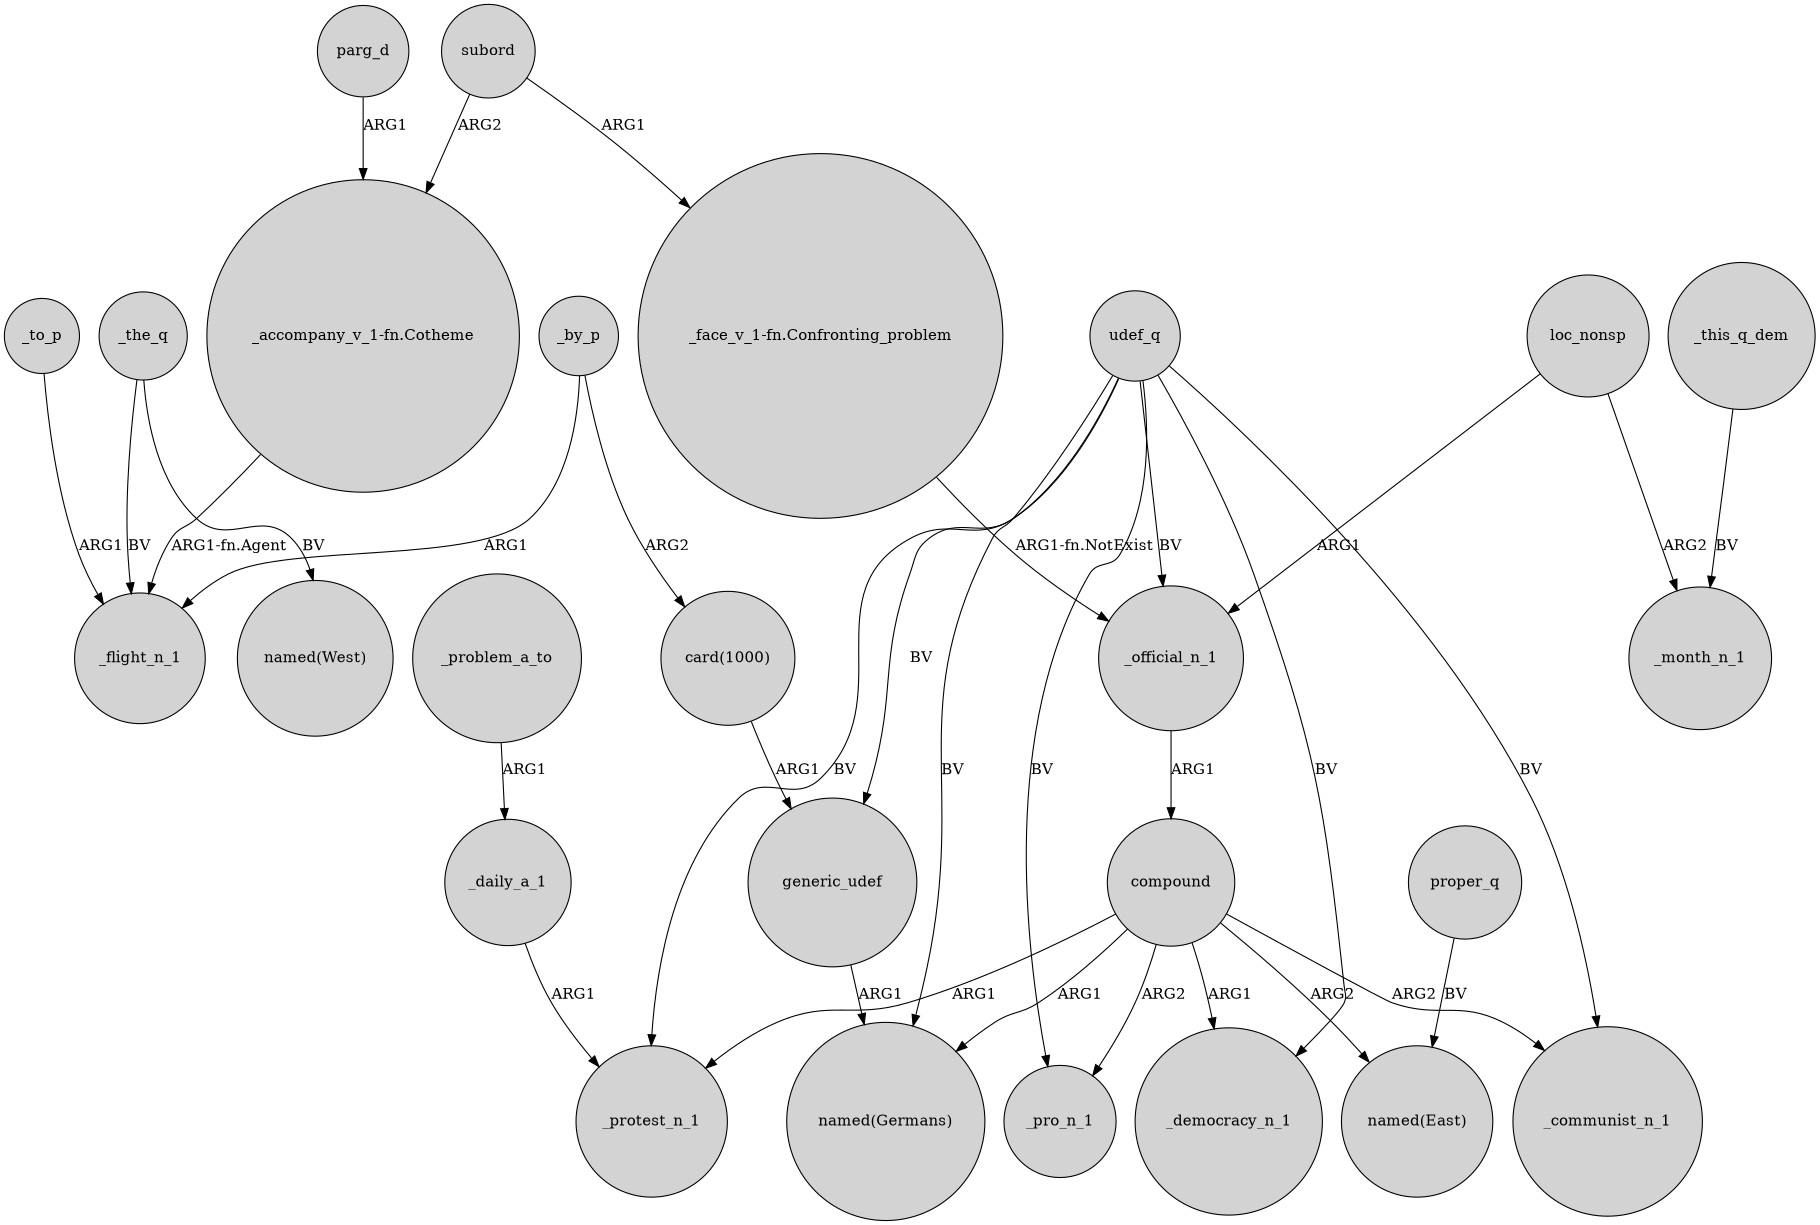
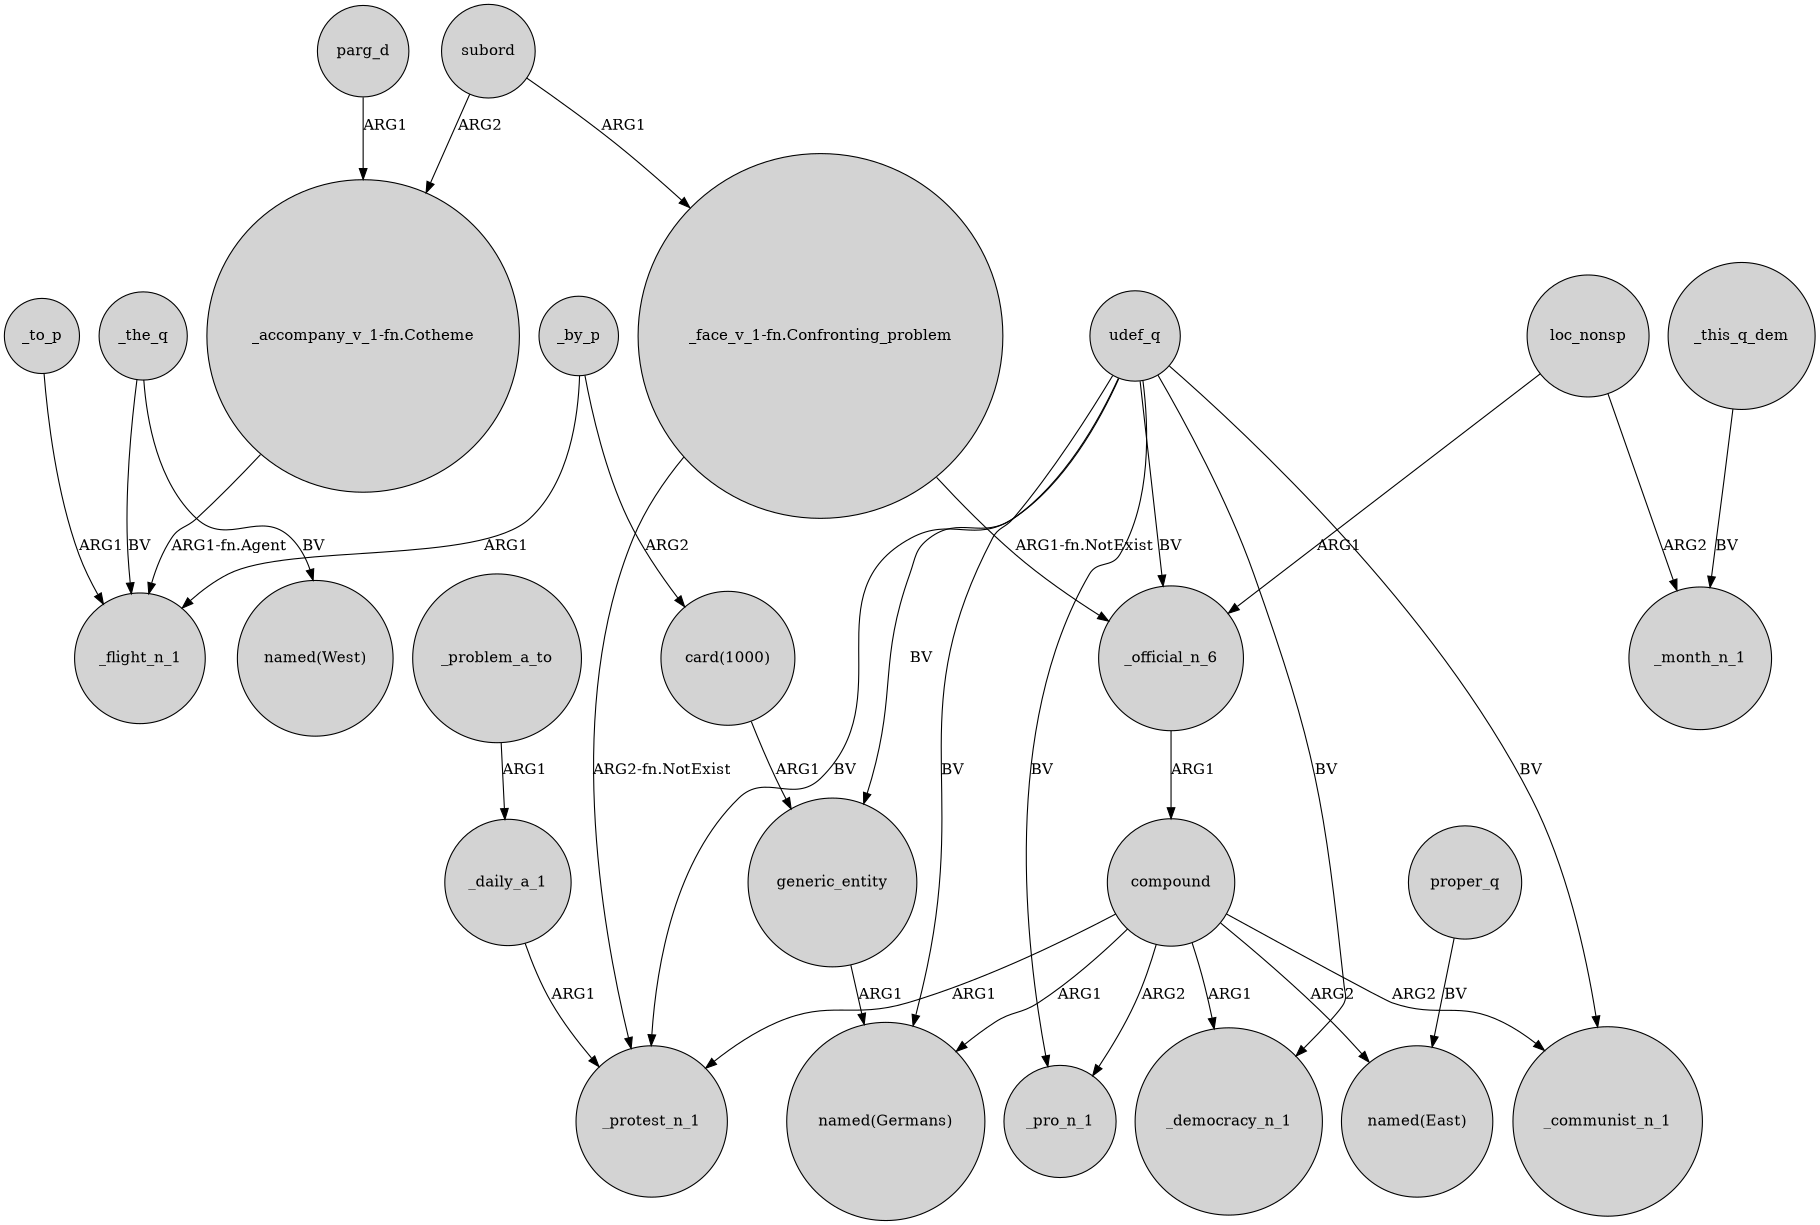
node "_official_n_1": label "_official_n_1" -> "_official_n_6"
edge "_face_v_1-fn.Confronting_problem" -> "_protest_n_1": added, label "ARG2-fn.NotExist"
node "generic_udef": label "generic_udef" -> "generic_entity"
